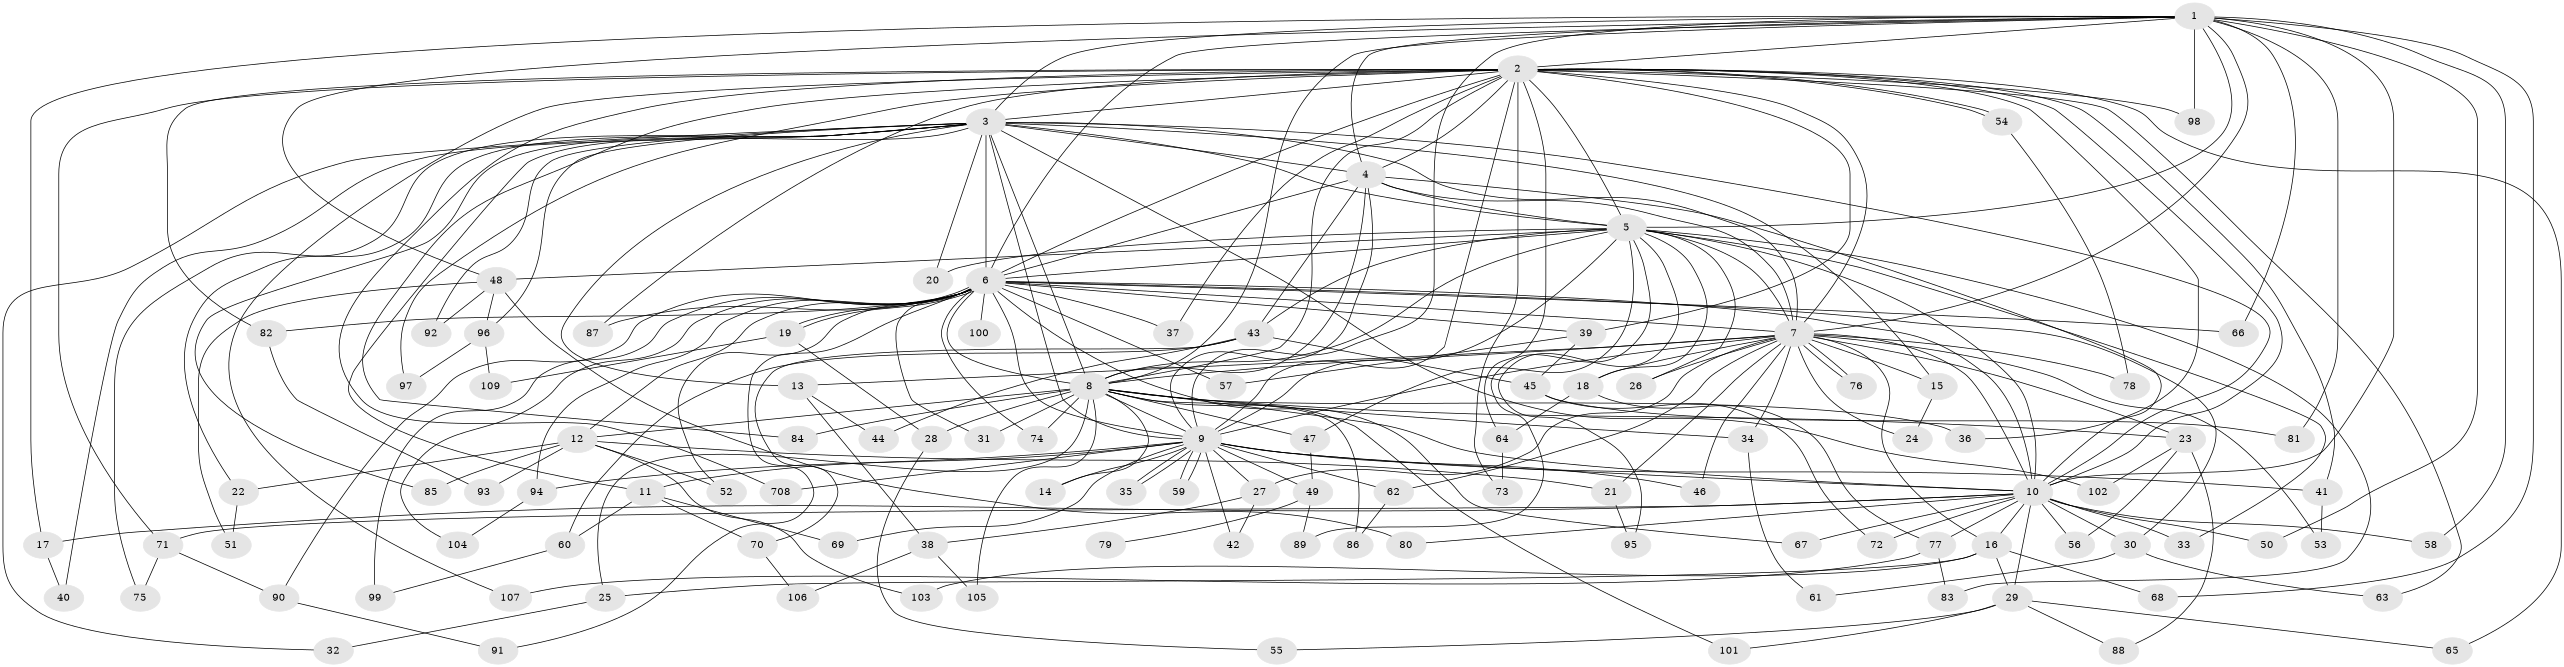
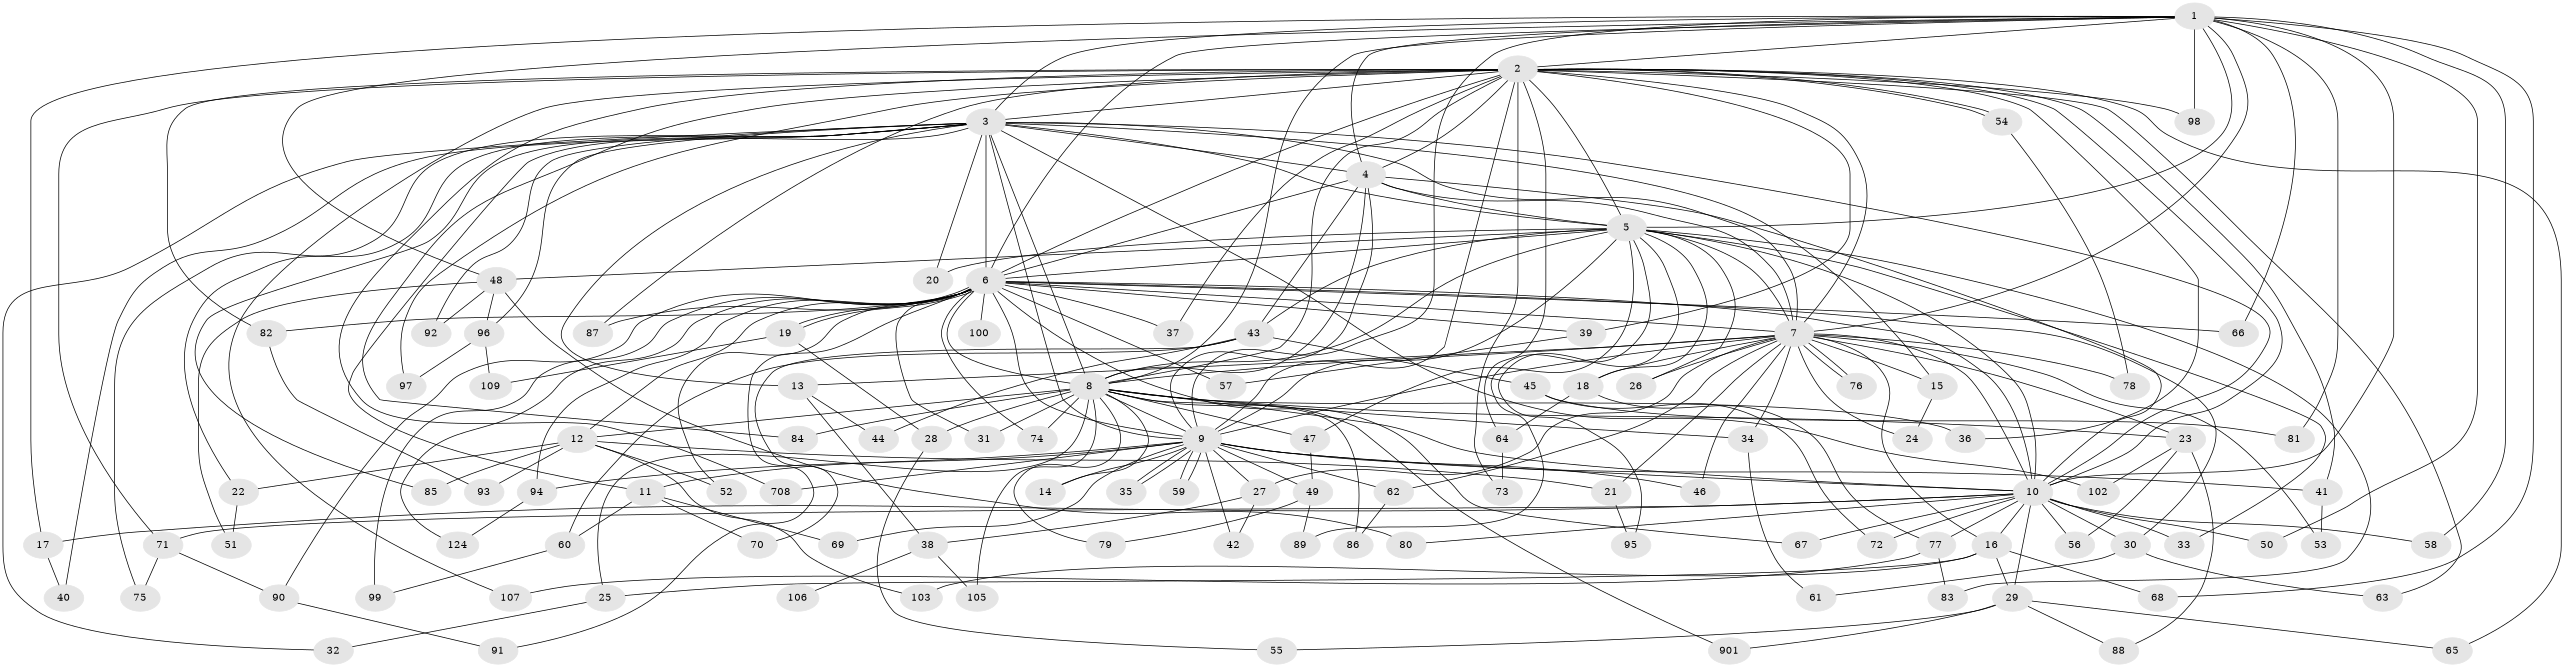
edge "39" -- "45": removed
edge "8" -- "79": added
node "104": label "104" -> "124"
edge "70" -- "106": removed
node "101": label "101" -> "901"
